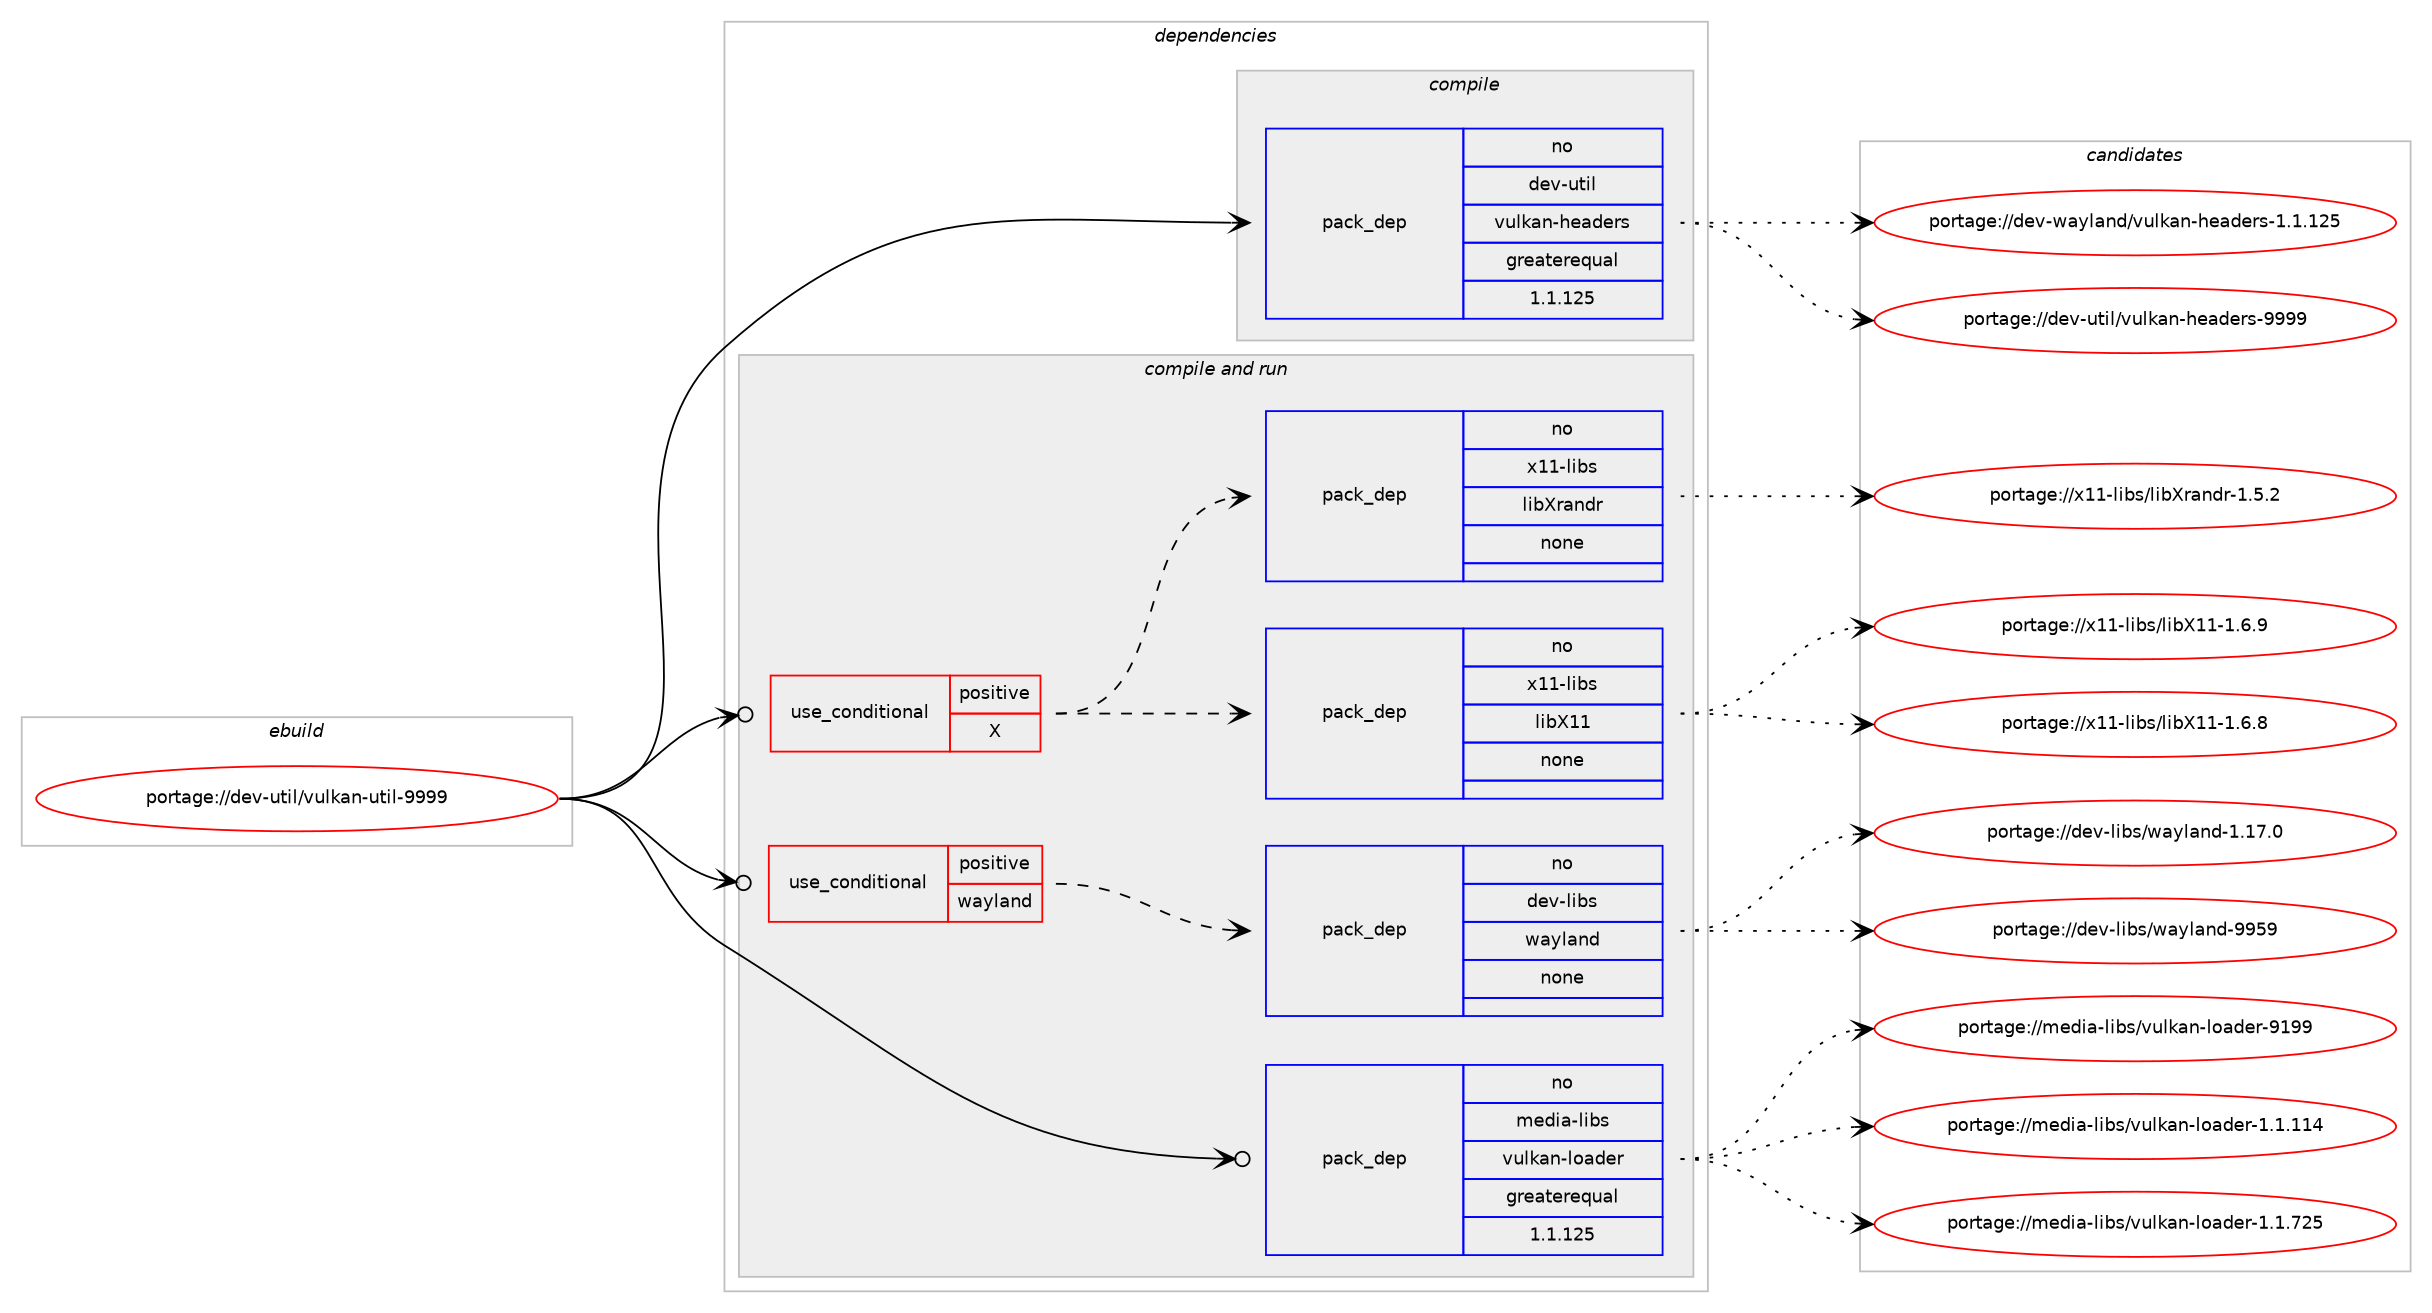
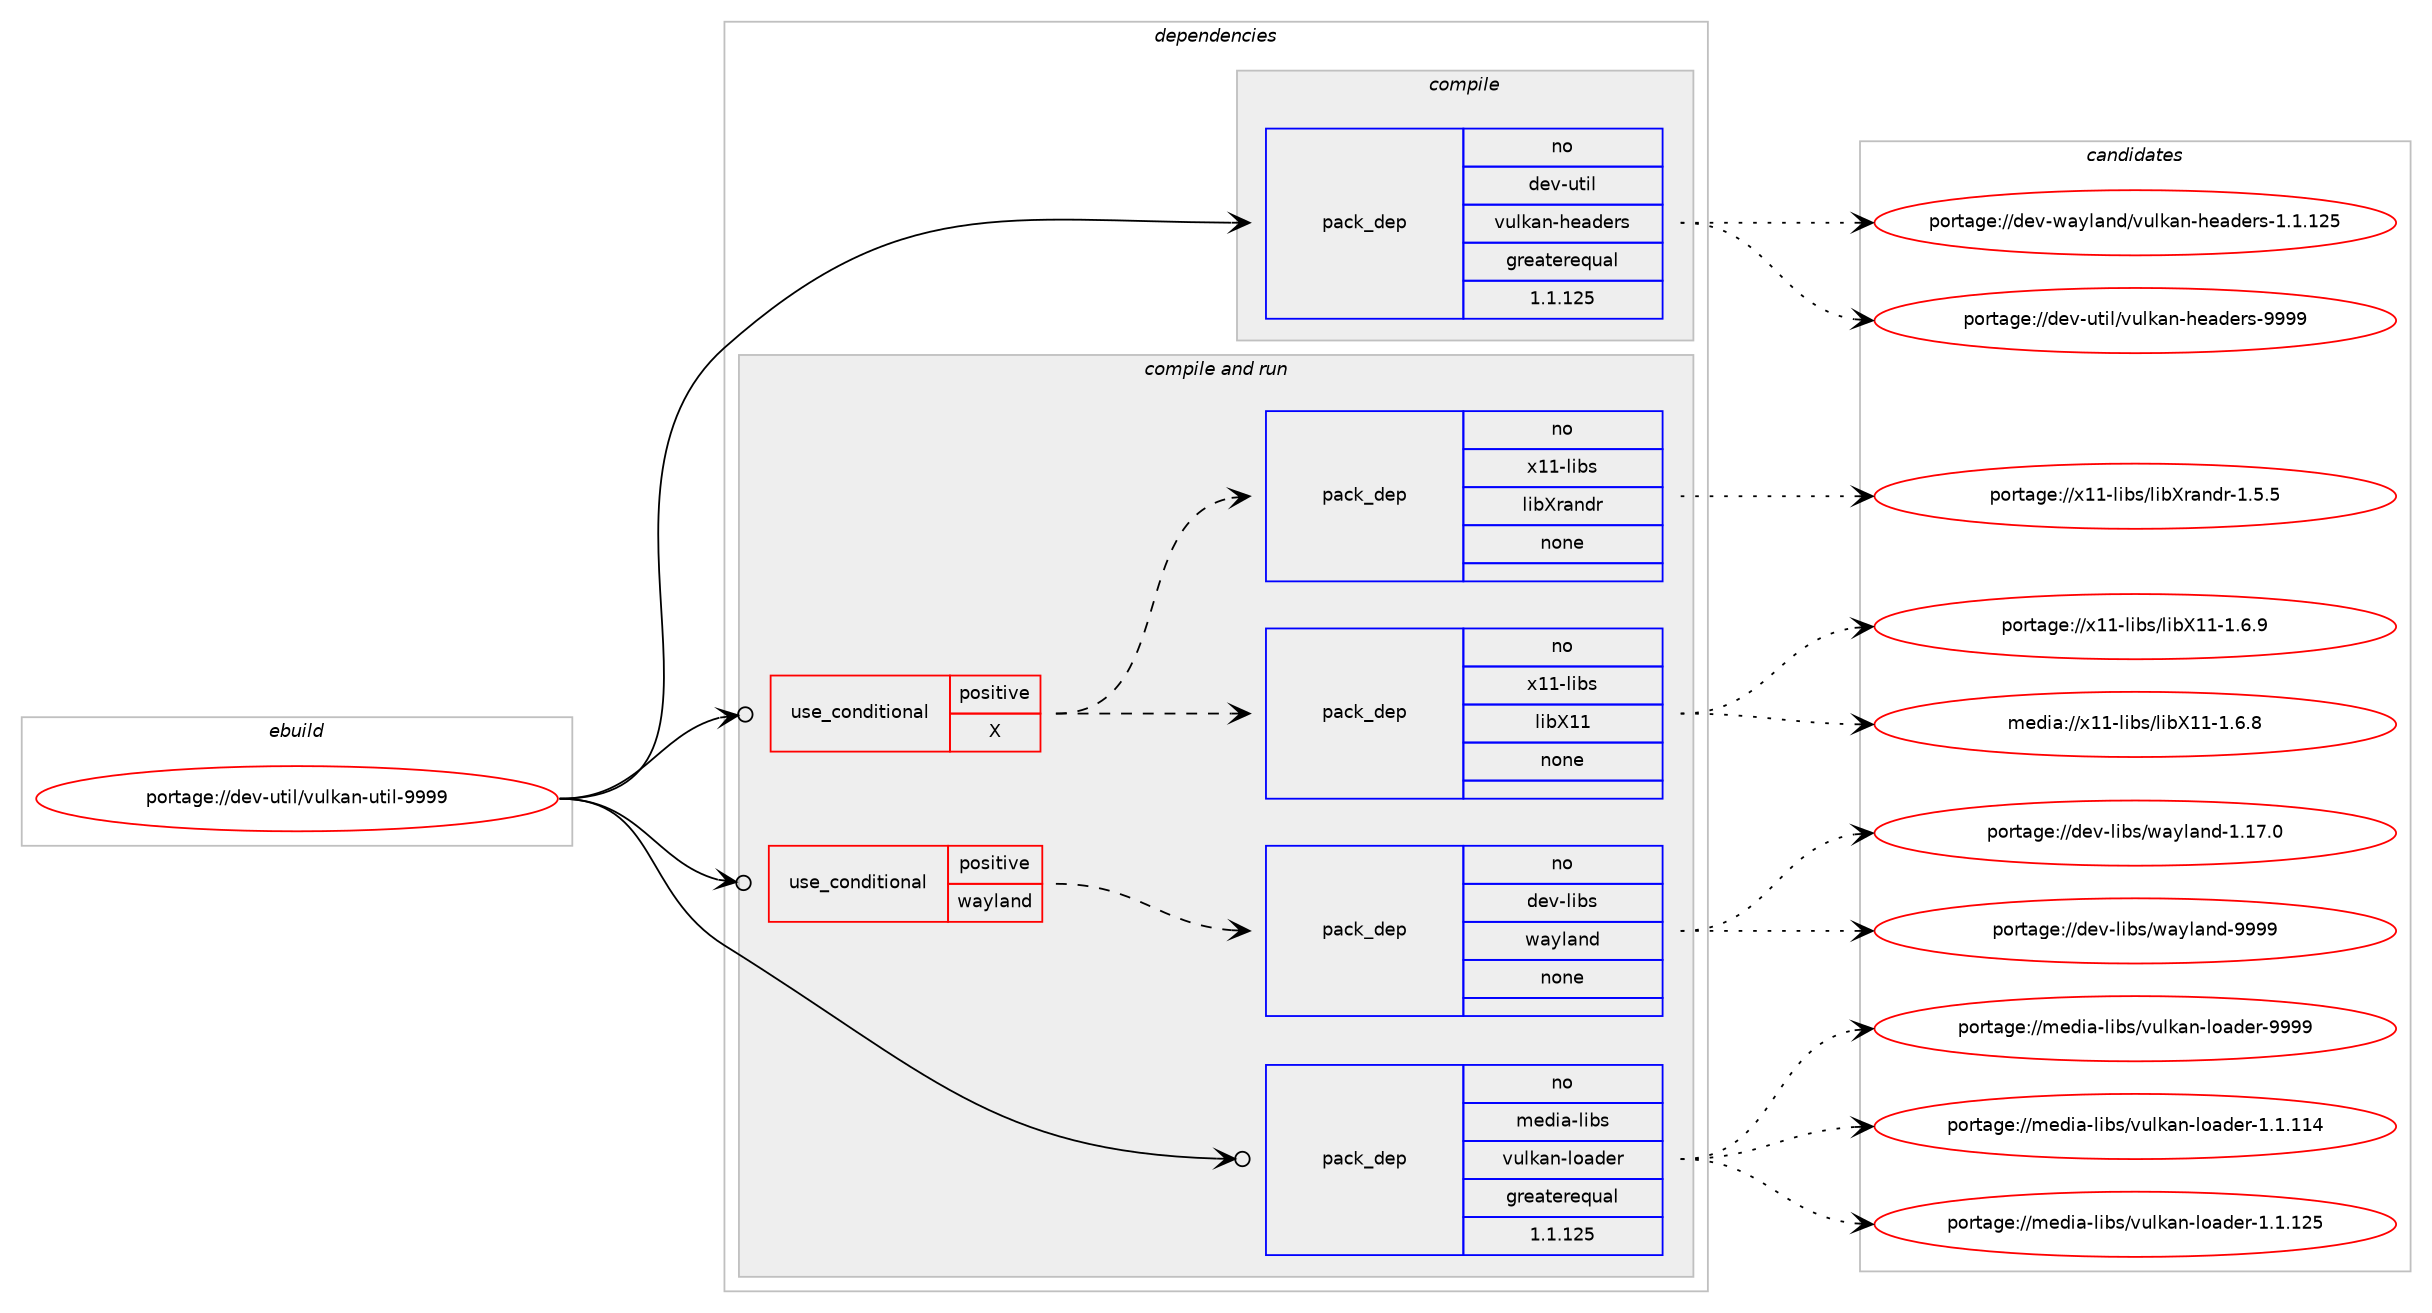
node "portage://x11-libs/libXrandr-1.5.2": label "portage://x11-libs/libXrandr-1.5.2" -> "portage://x11-libs/libXrandr-1.5.5"
node "portage://x11-libs/libX11-1.6.8": label "portage://x11-libs/libX11-1.6.8" -> "media://x11-libs/libX11-1.6.8"
node "portage://dev-libs/wayland-9959": label "portage://dev-libs/wayland-9959" -> "portage://dev-libs/wayland-9999"
node "portage://media-libs/vulkan-loader-9199": label "portage://media-libs/vulkan-loader-9199" -> "portage://media-libs/vulkan-loader-9999"
node "portage://media-libs/vulkan-loader-1.1.725": label "portage://media-libs/vulkan-loader-1.1.725" -> "portage://media-libs/vulkan-loader-1.1.125"
